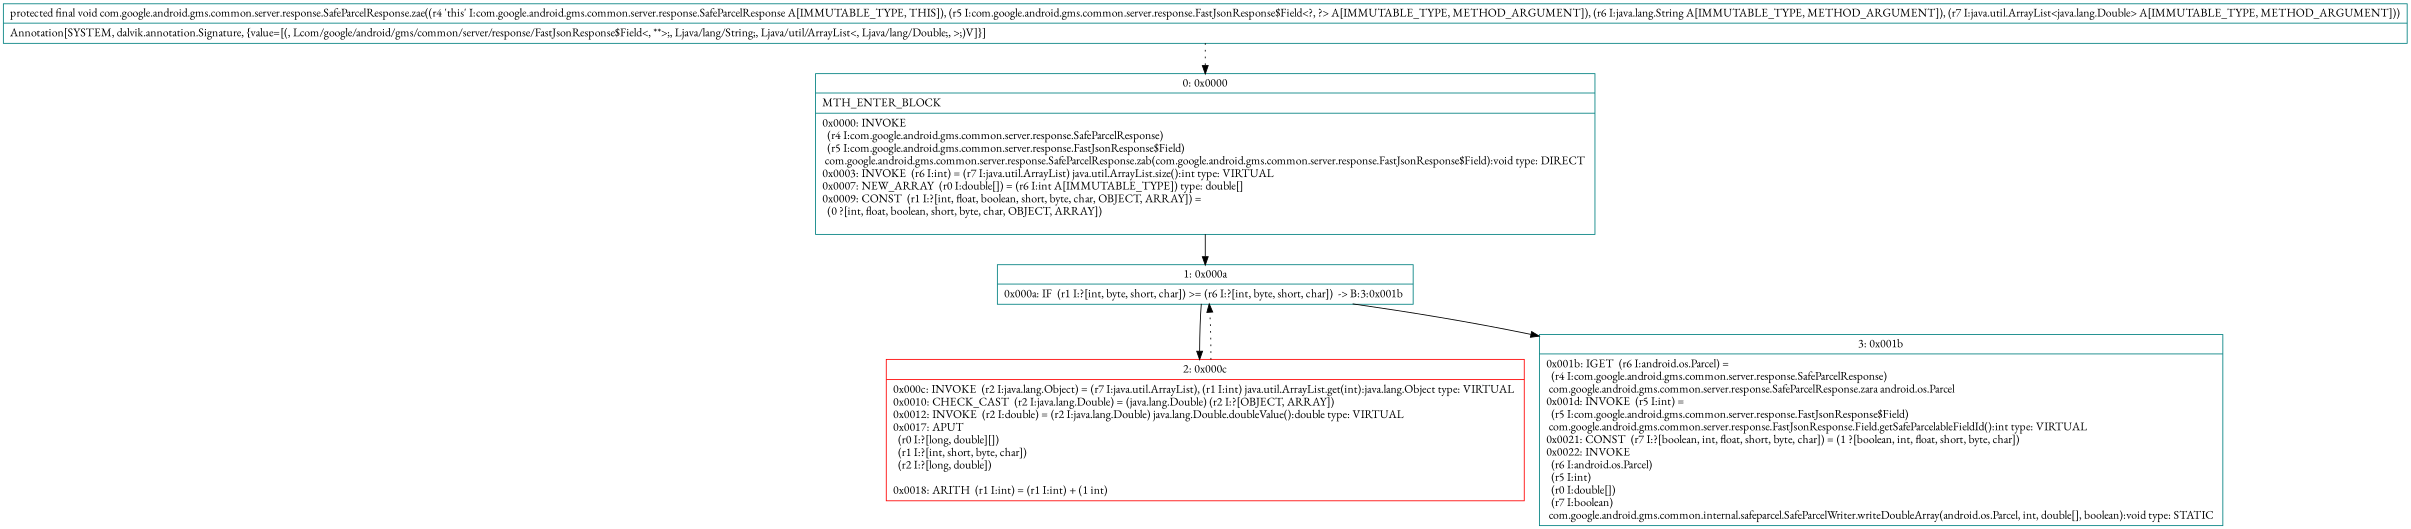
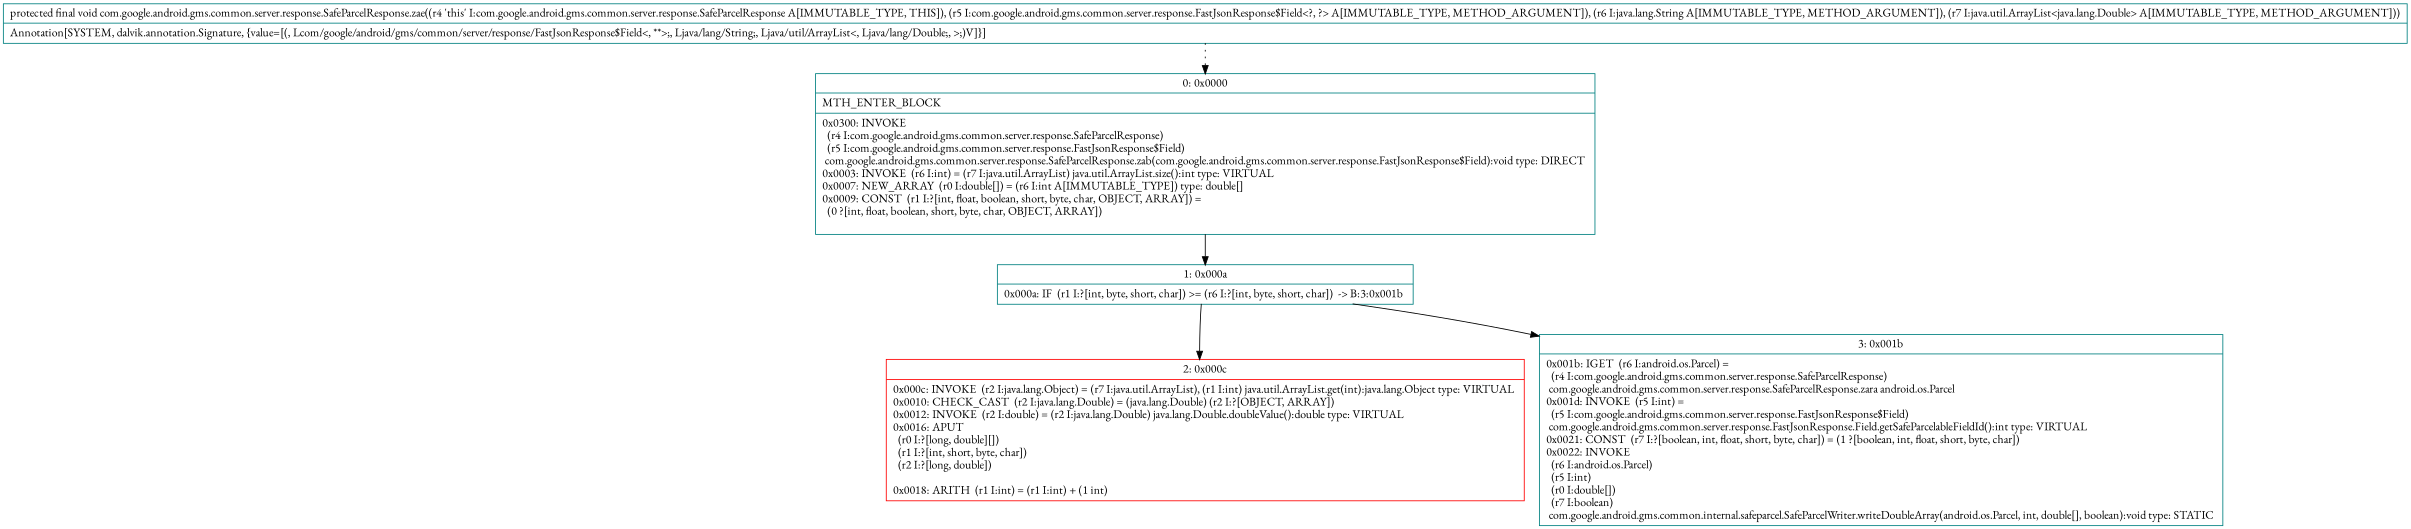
node "0: 0x0000": text "0x0000: INVOKE" -> "0x0300: INVOKE"
edge "2: 0x000c" -> "1: 0x000a": removed
node "2: 0x000c": text "0x0017: APUT" -> "0x0016: APUT"
